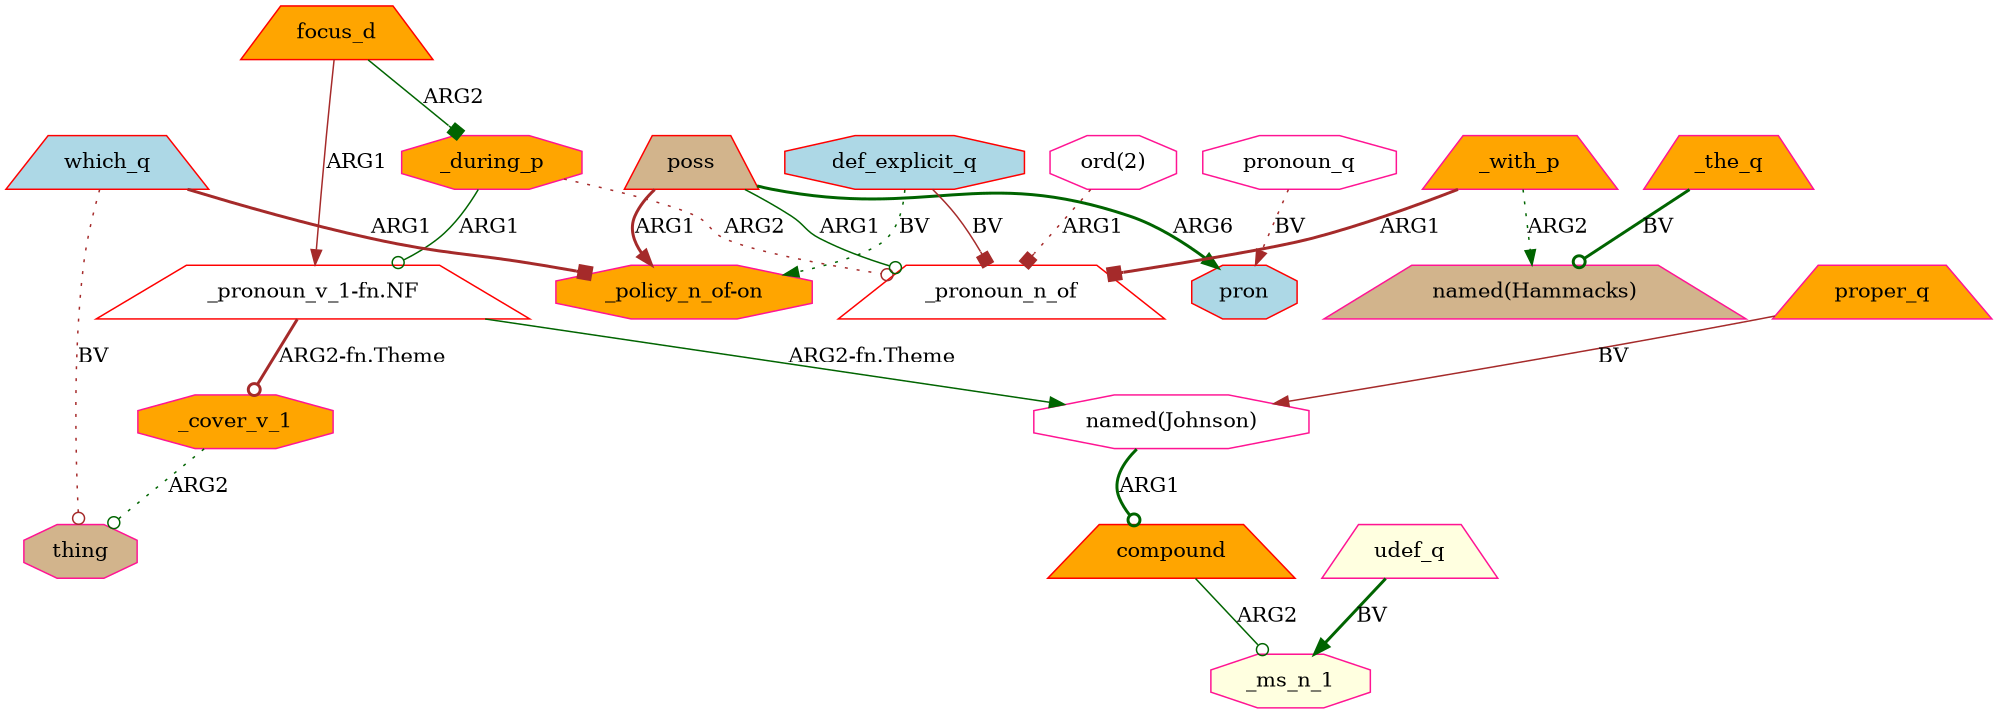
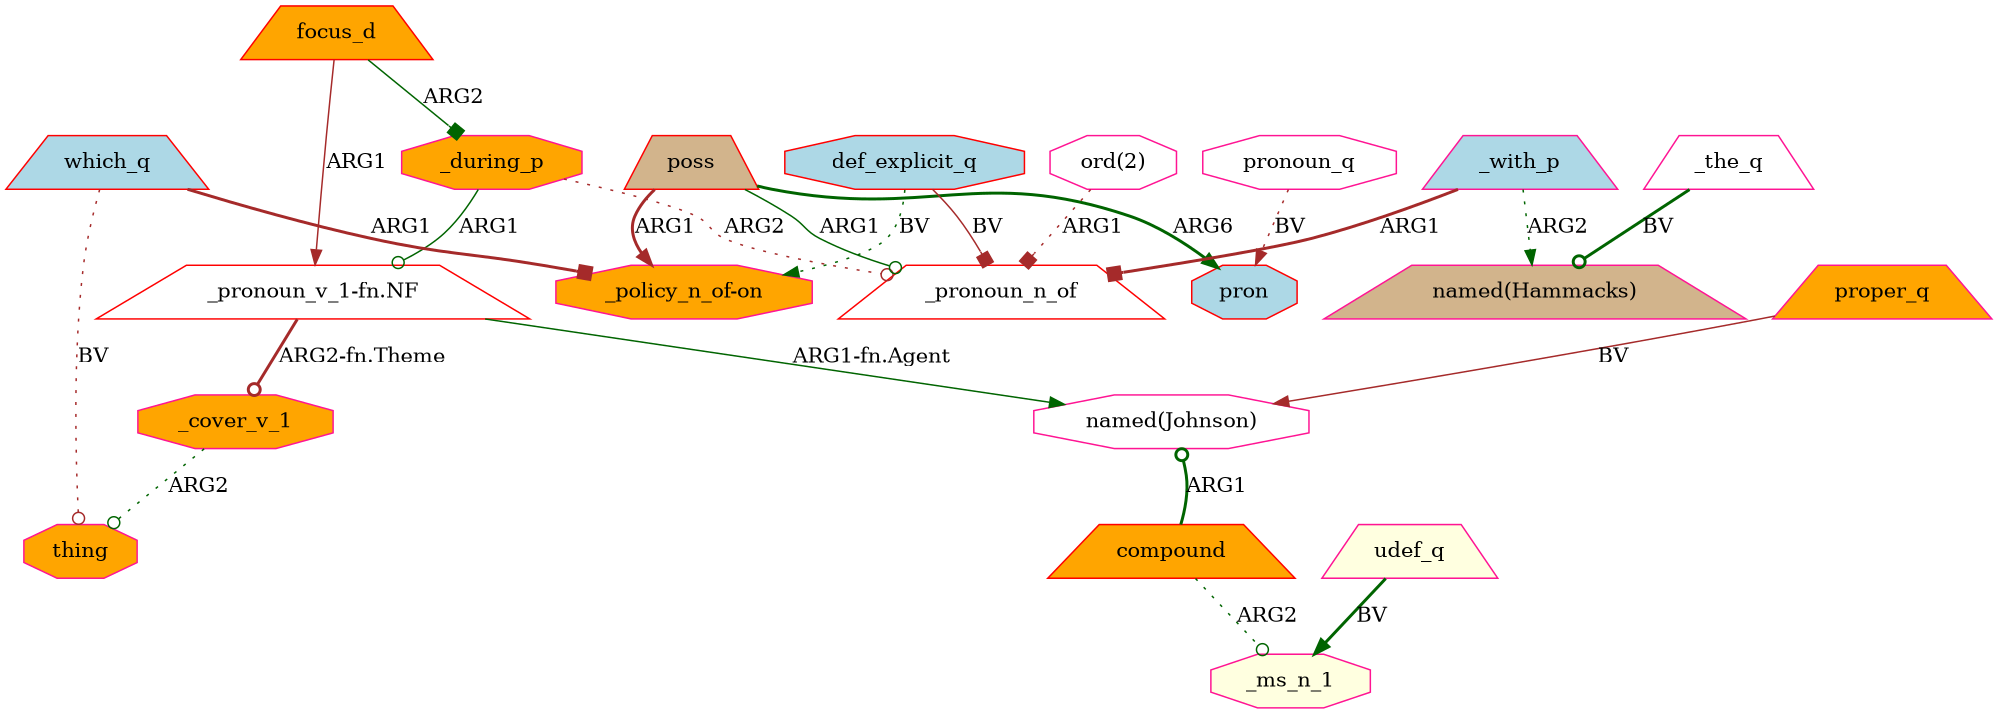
node "_with_p": fillcolor orange -> lightblue
node "_the_q": fillcolor orange -> white
edge "_pronoun_v_1-fn.NF" -> "named(Johnson)": label "ARG2-fn.Theme" -> "ARG1-fn.Agent"
edge "named(Johnson)" -> "compound": reversed
node "thing": fillcolor tan -> orange
edge "compound" -> "_ms_n_1": style solid -> dotted
